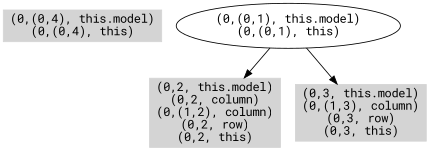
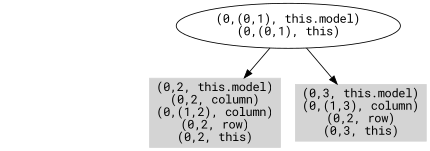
node "(0,(0,4), this.model) (0,(0,4), this)": removed
node "(0,3, this.model) (0,(1,3), column) (0,3, row) (0,3, this)": label "(0,3, this.model) (0,(1,3), column) (0,3, row) (0,3, this)" -> "(0,3, this.model) (0,(1,3), column) (0,2, row) (0,3, this)"
